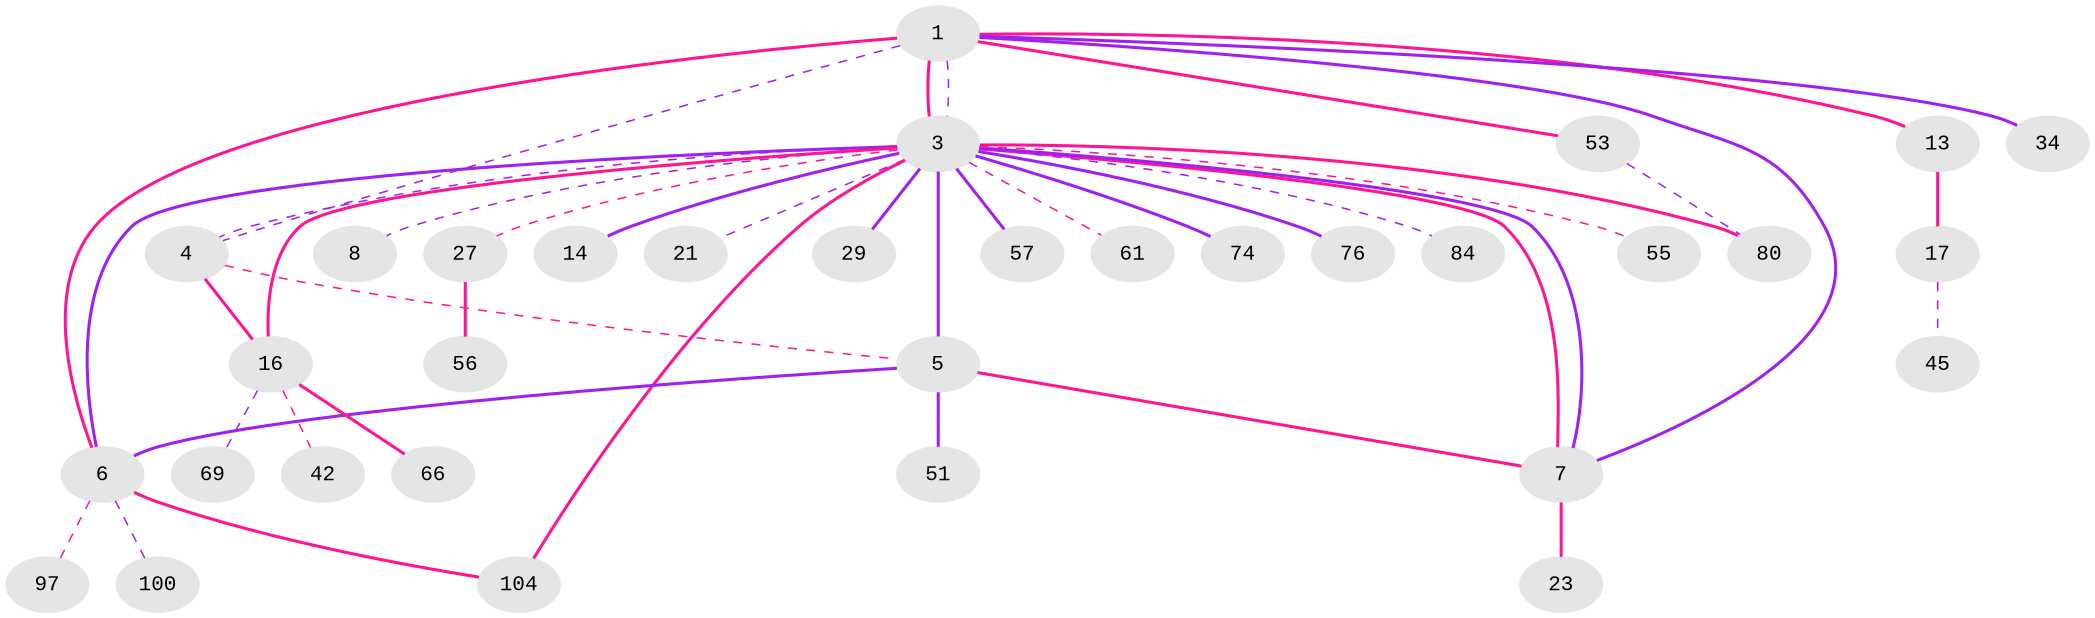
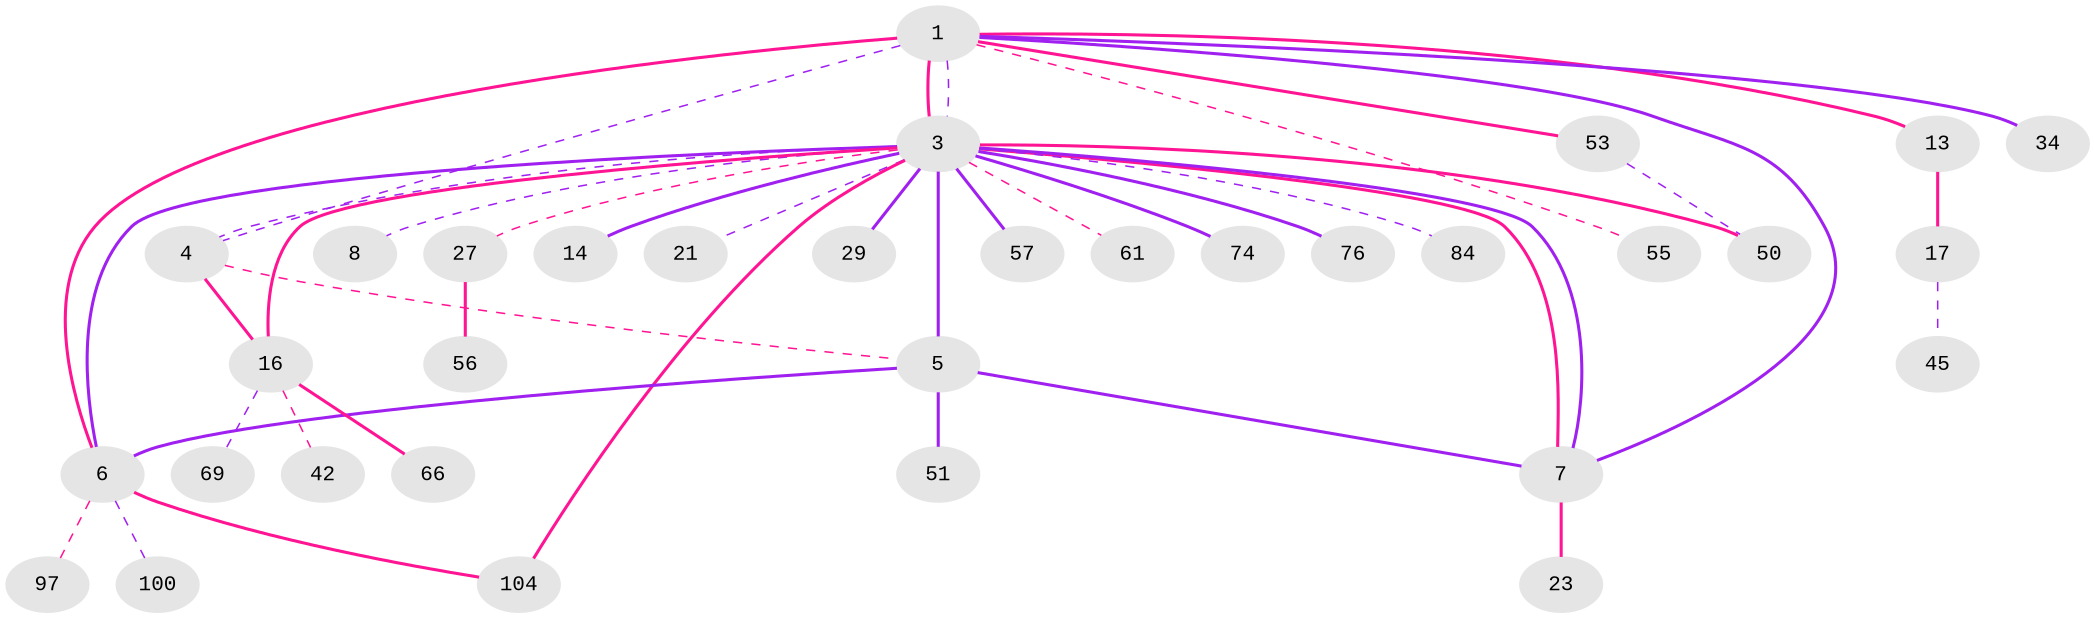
edge "3" -- "55": now "1" -- "55"
node "80": label "80" -> "50"
edge "5" -- "7": color deeppink -> purple
